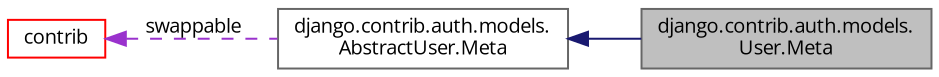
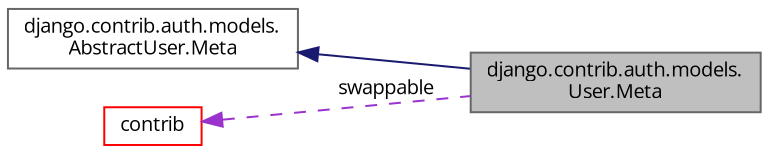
edge "django.contrib.auth.models. AbstractUser.Meta" -> "contrib": now "django.contrib.auth.models. User.Meta" -> "contrib"
